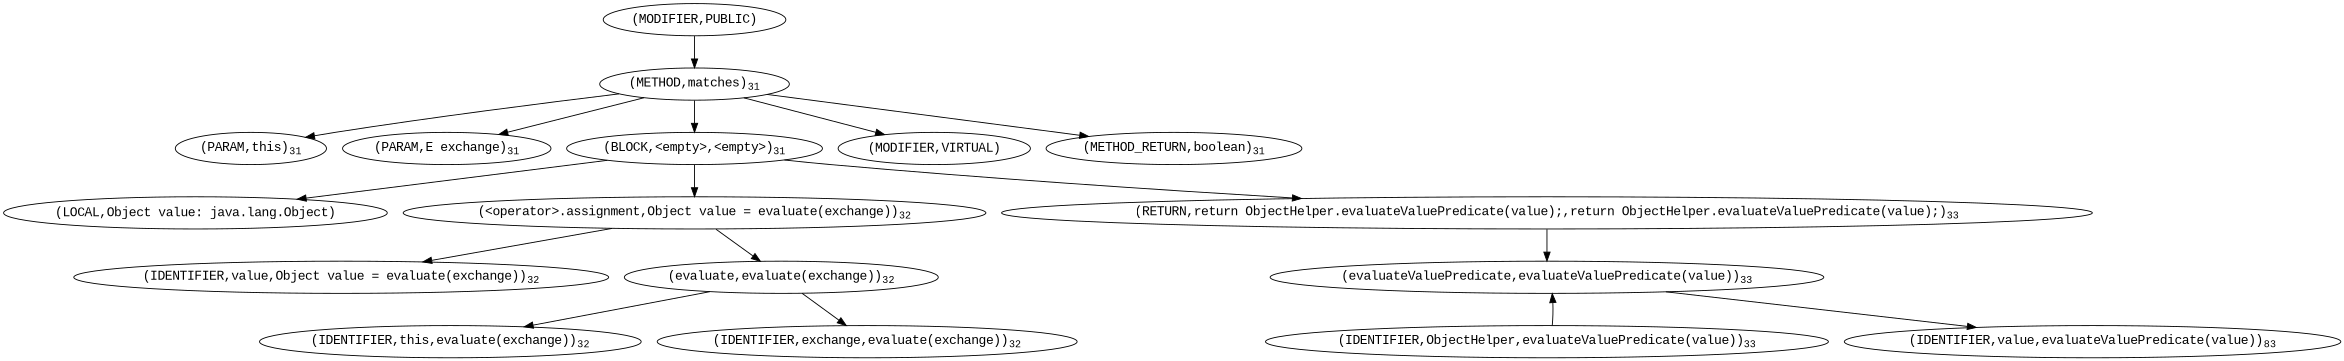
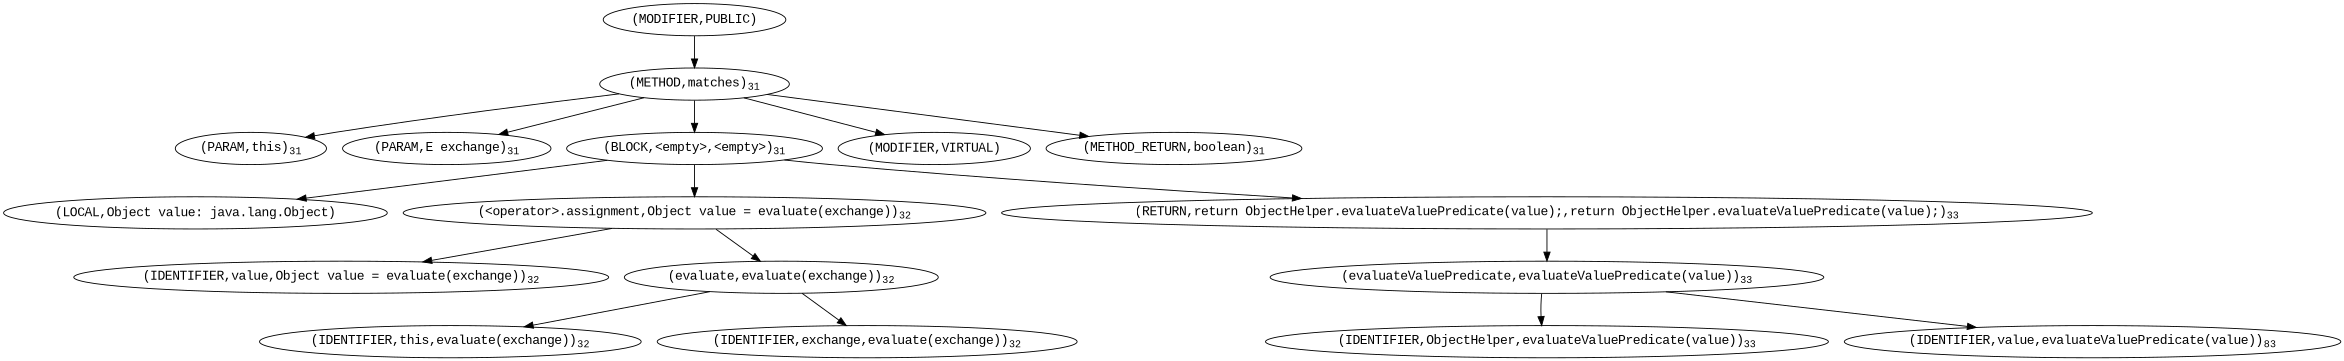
edge "(IDENTIFIER,ObjectHelper,evaluateValuePredicate(value))" -> "(evaluateValuePredicate,evaluateValuePredicate(value))": reversed
